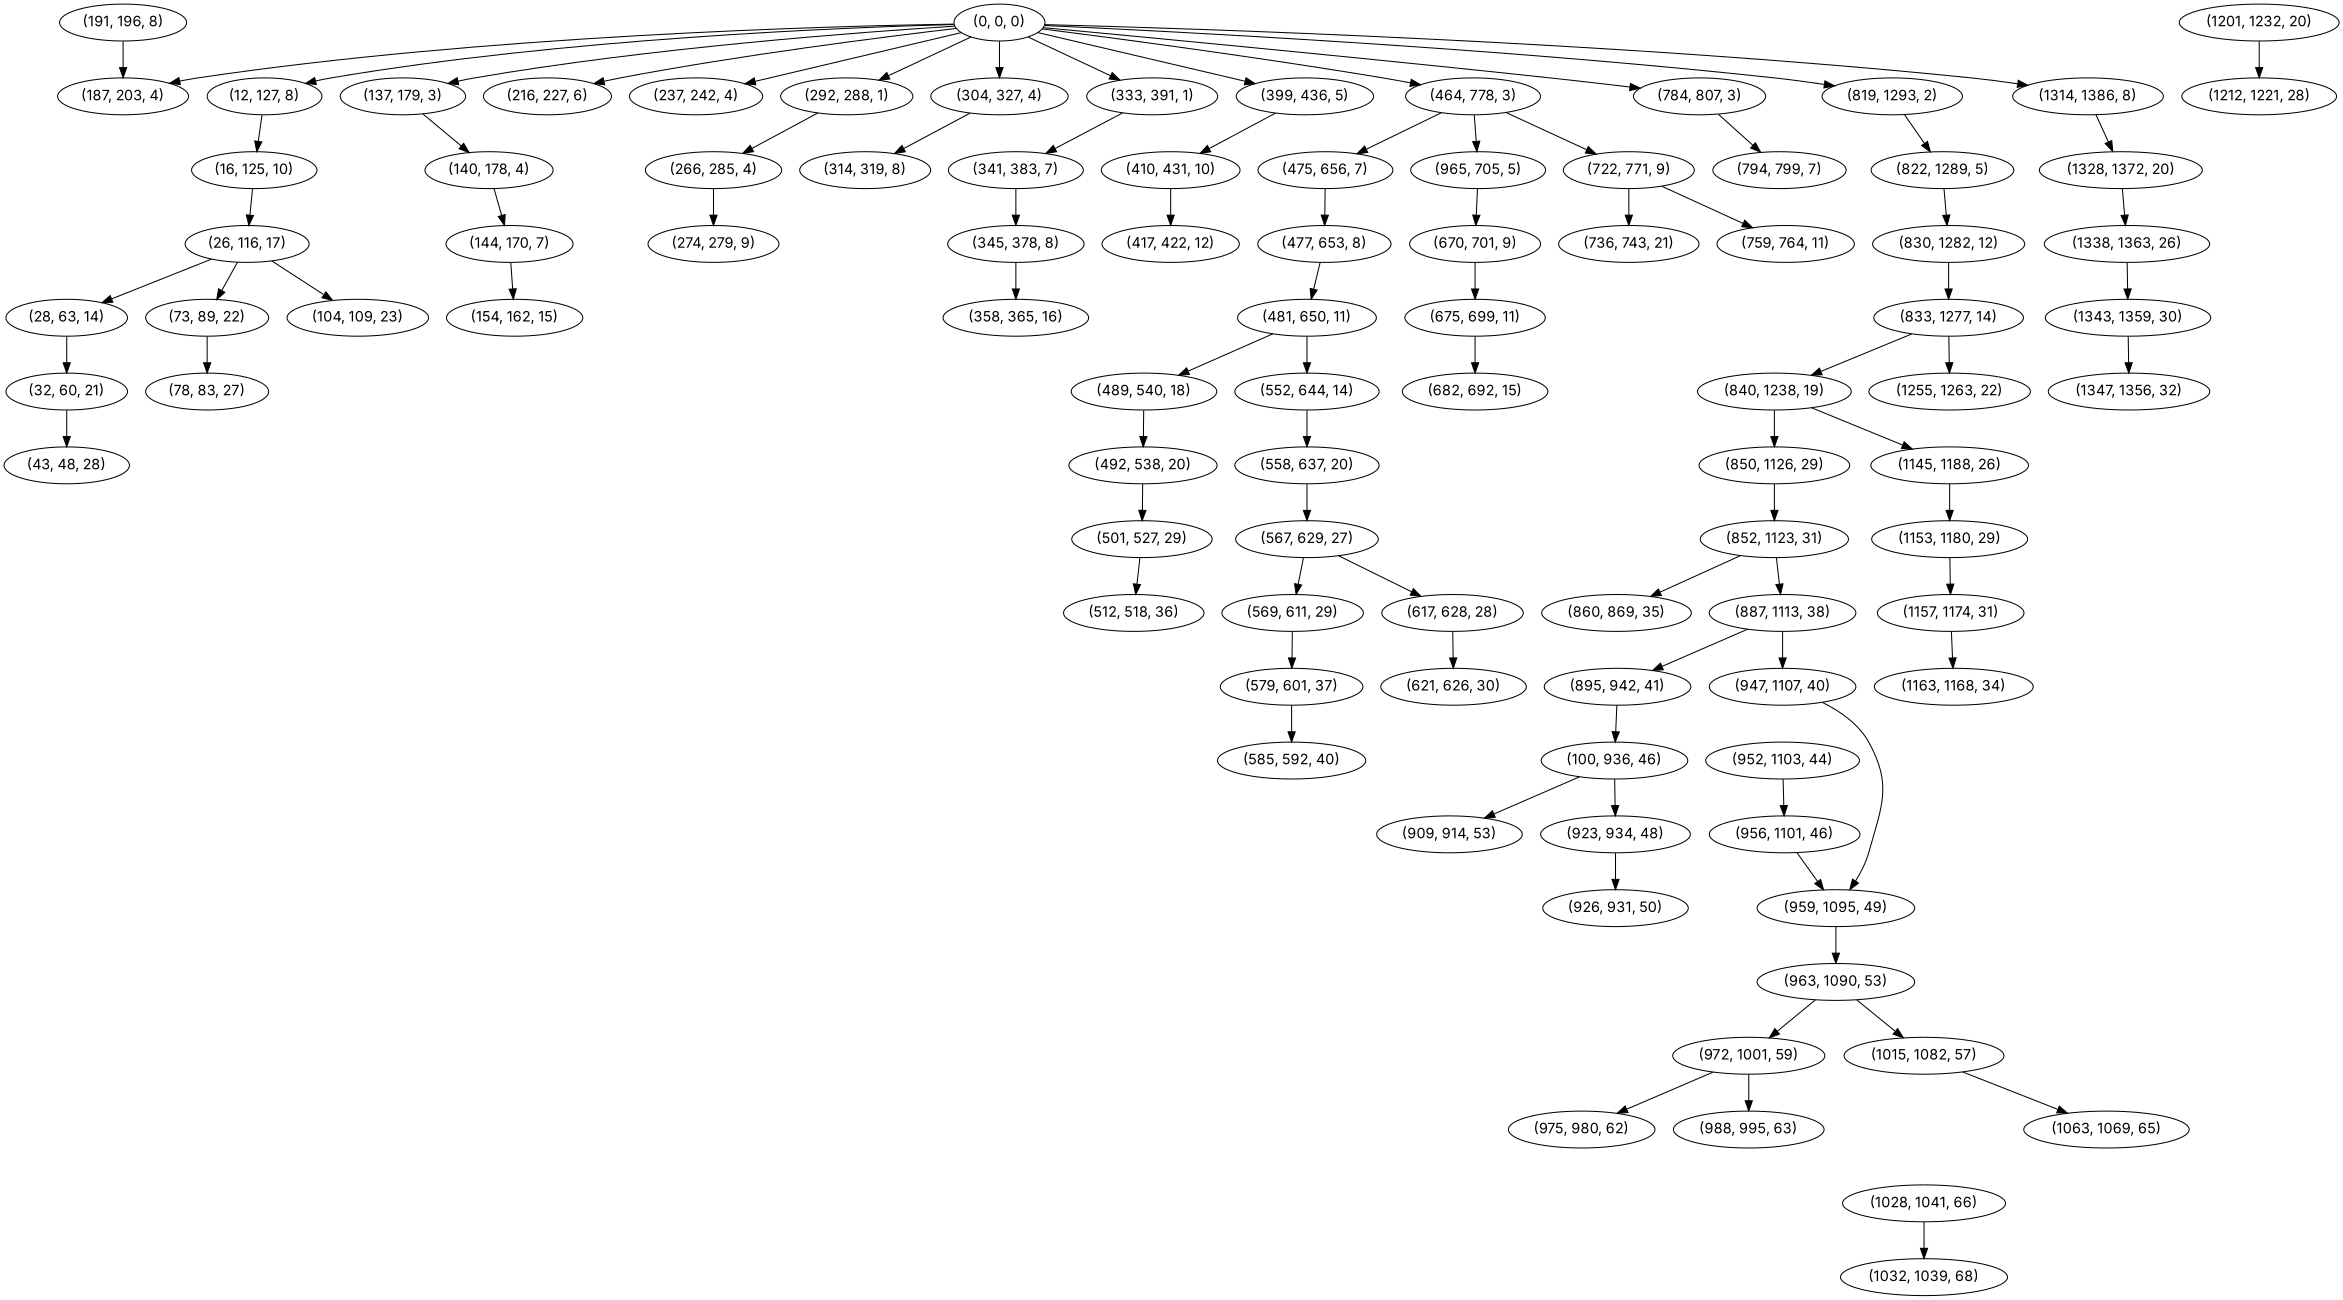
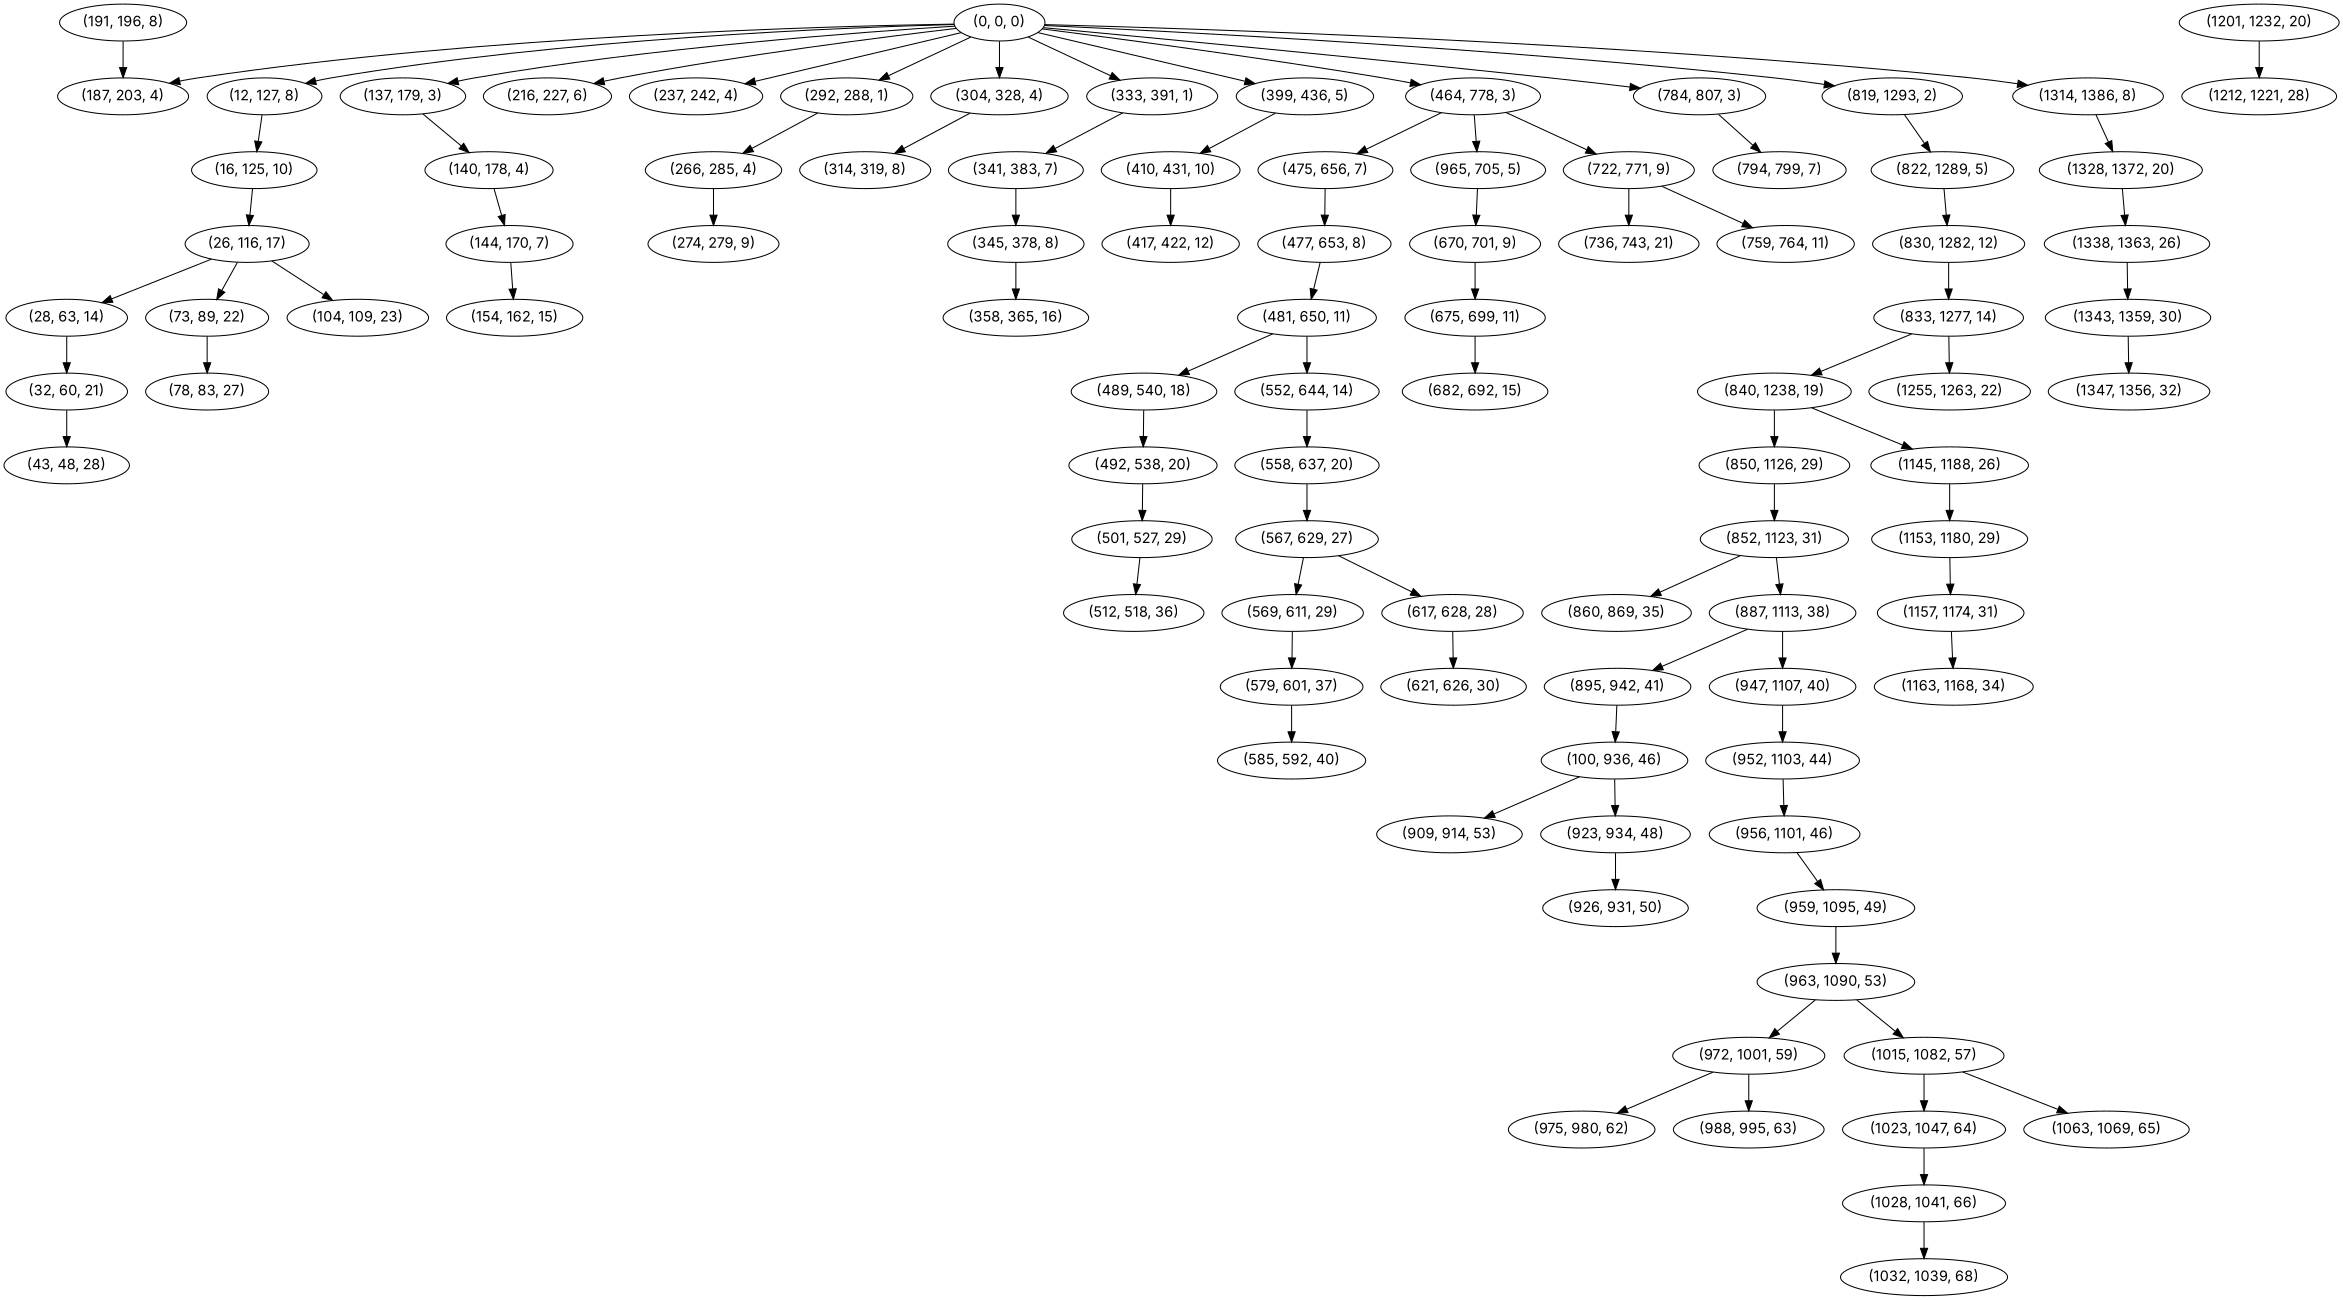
node "(304, 327, 4)": label "(304, 327, 4)" -> "(304, 328, 4)"
edge "(947, 1107, 40)" -> "(959, 1095, 49)": now "(947, 1107, 40)" -> "(952, 1103, 44)"
node "(1023, 1047, 64)": added
